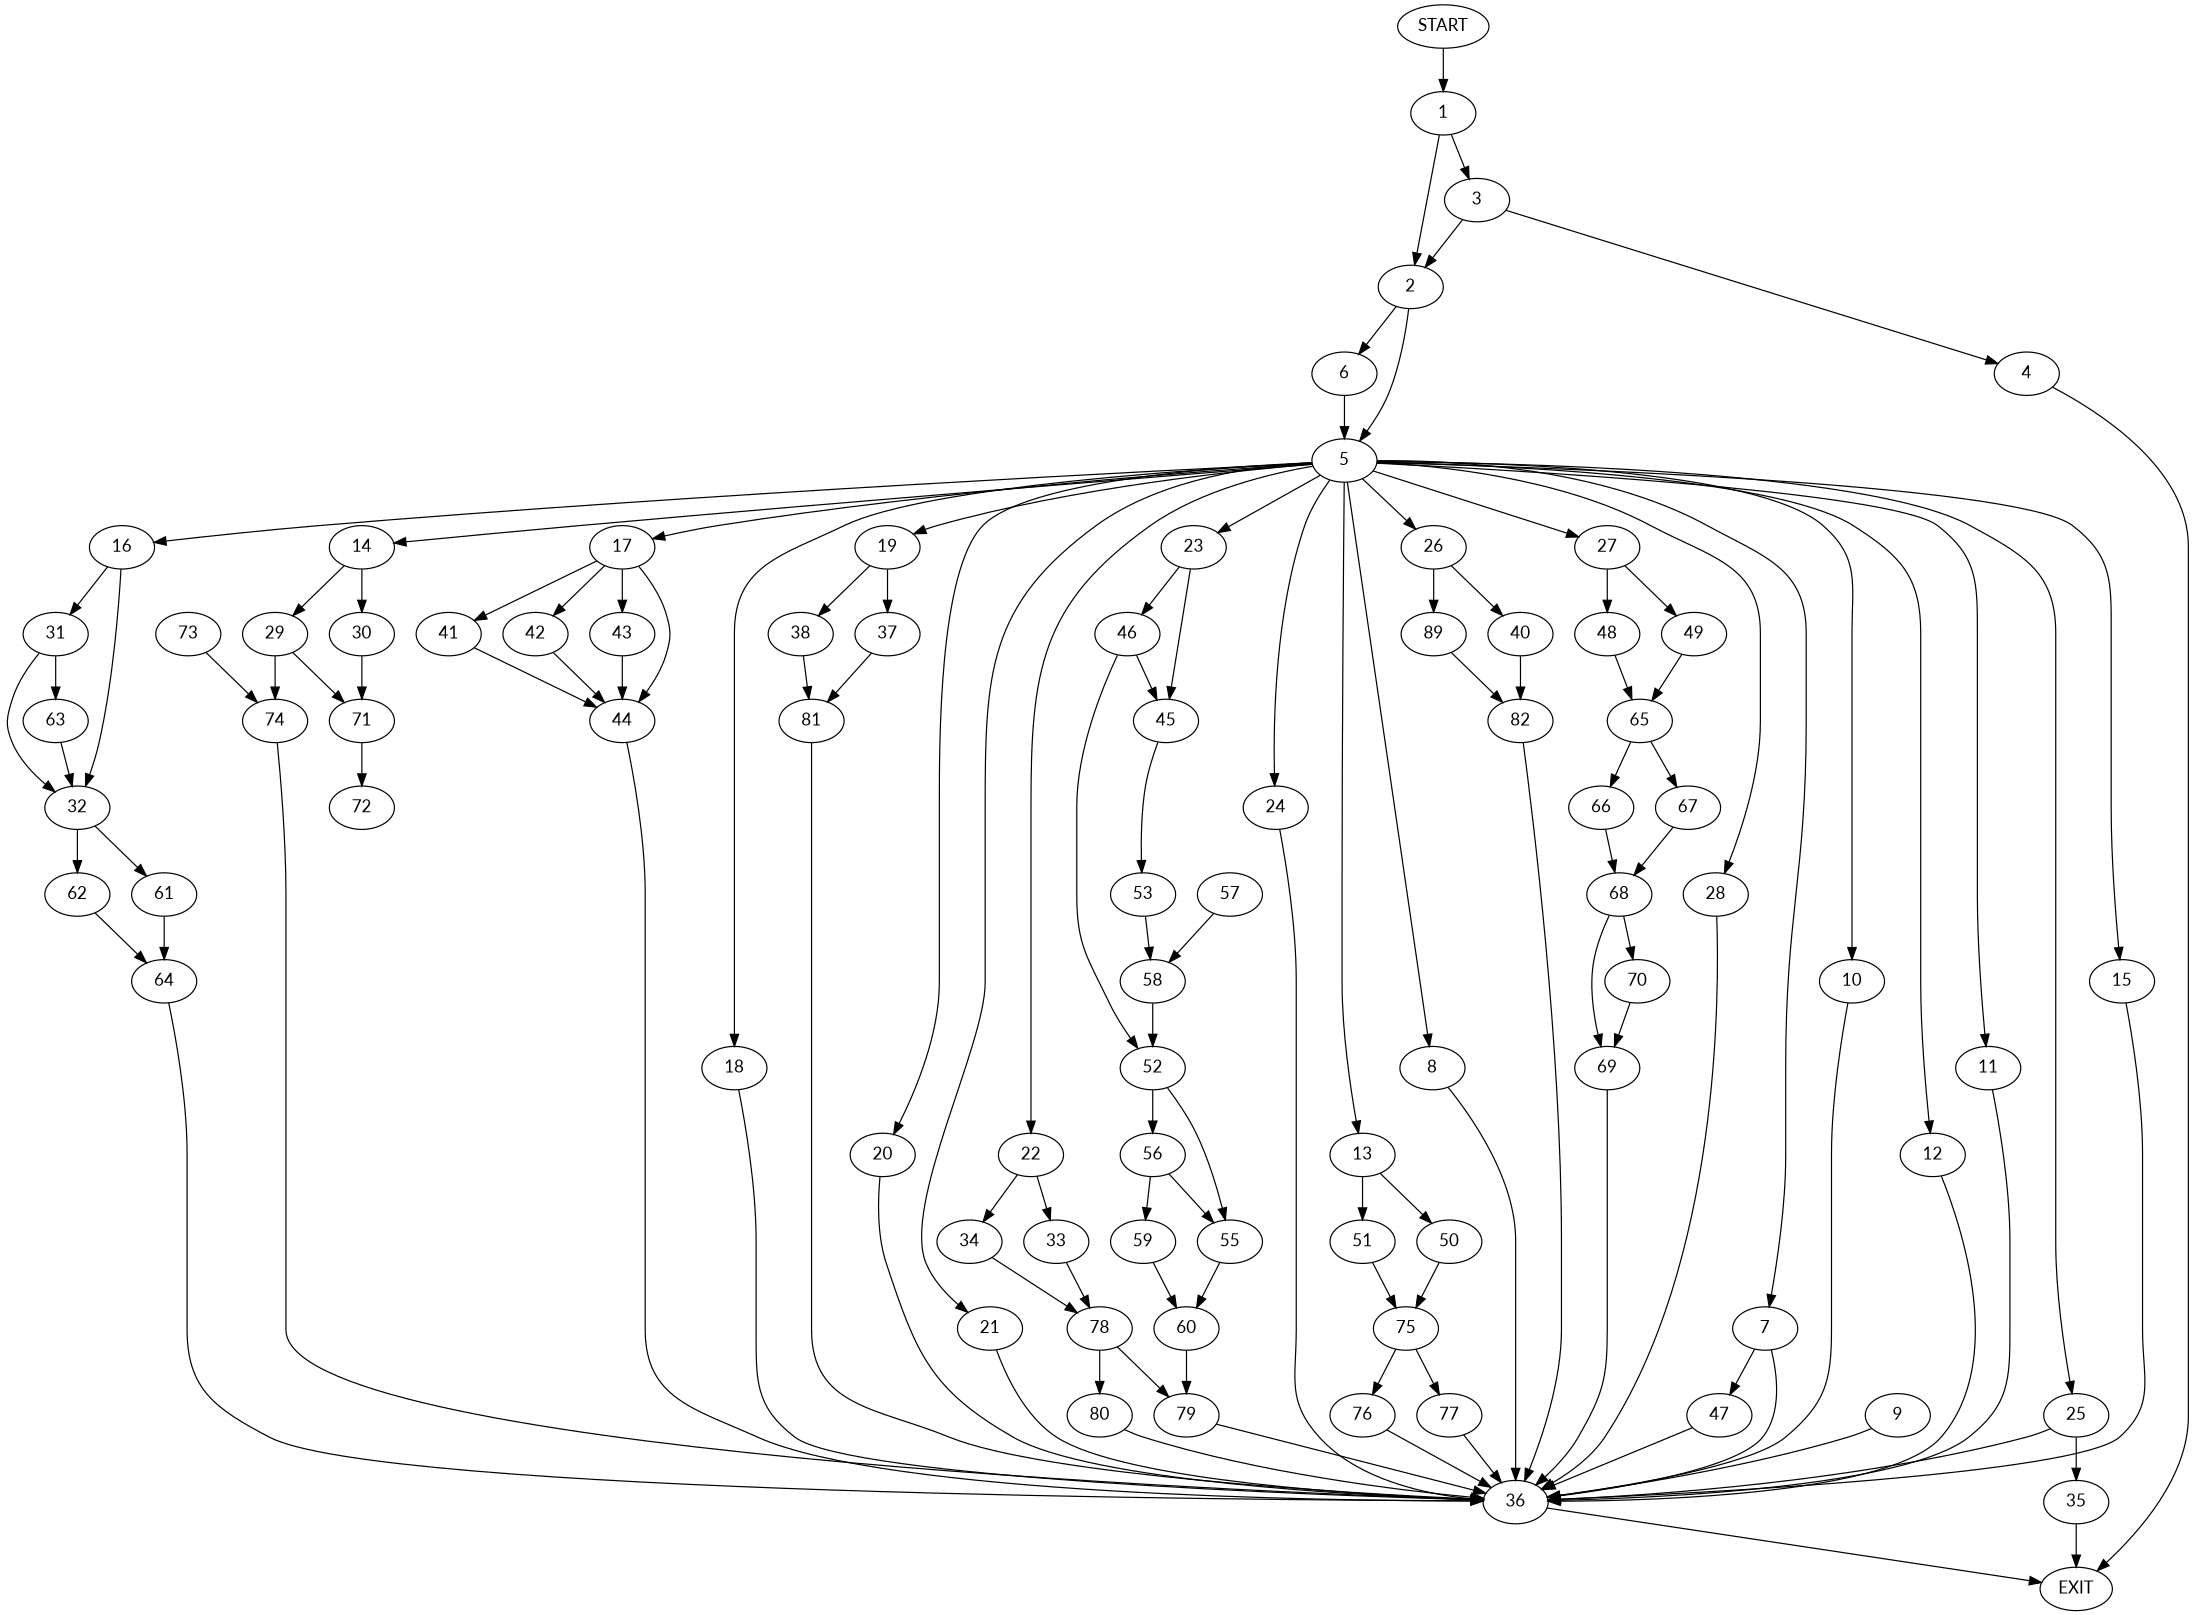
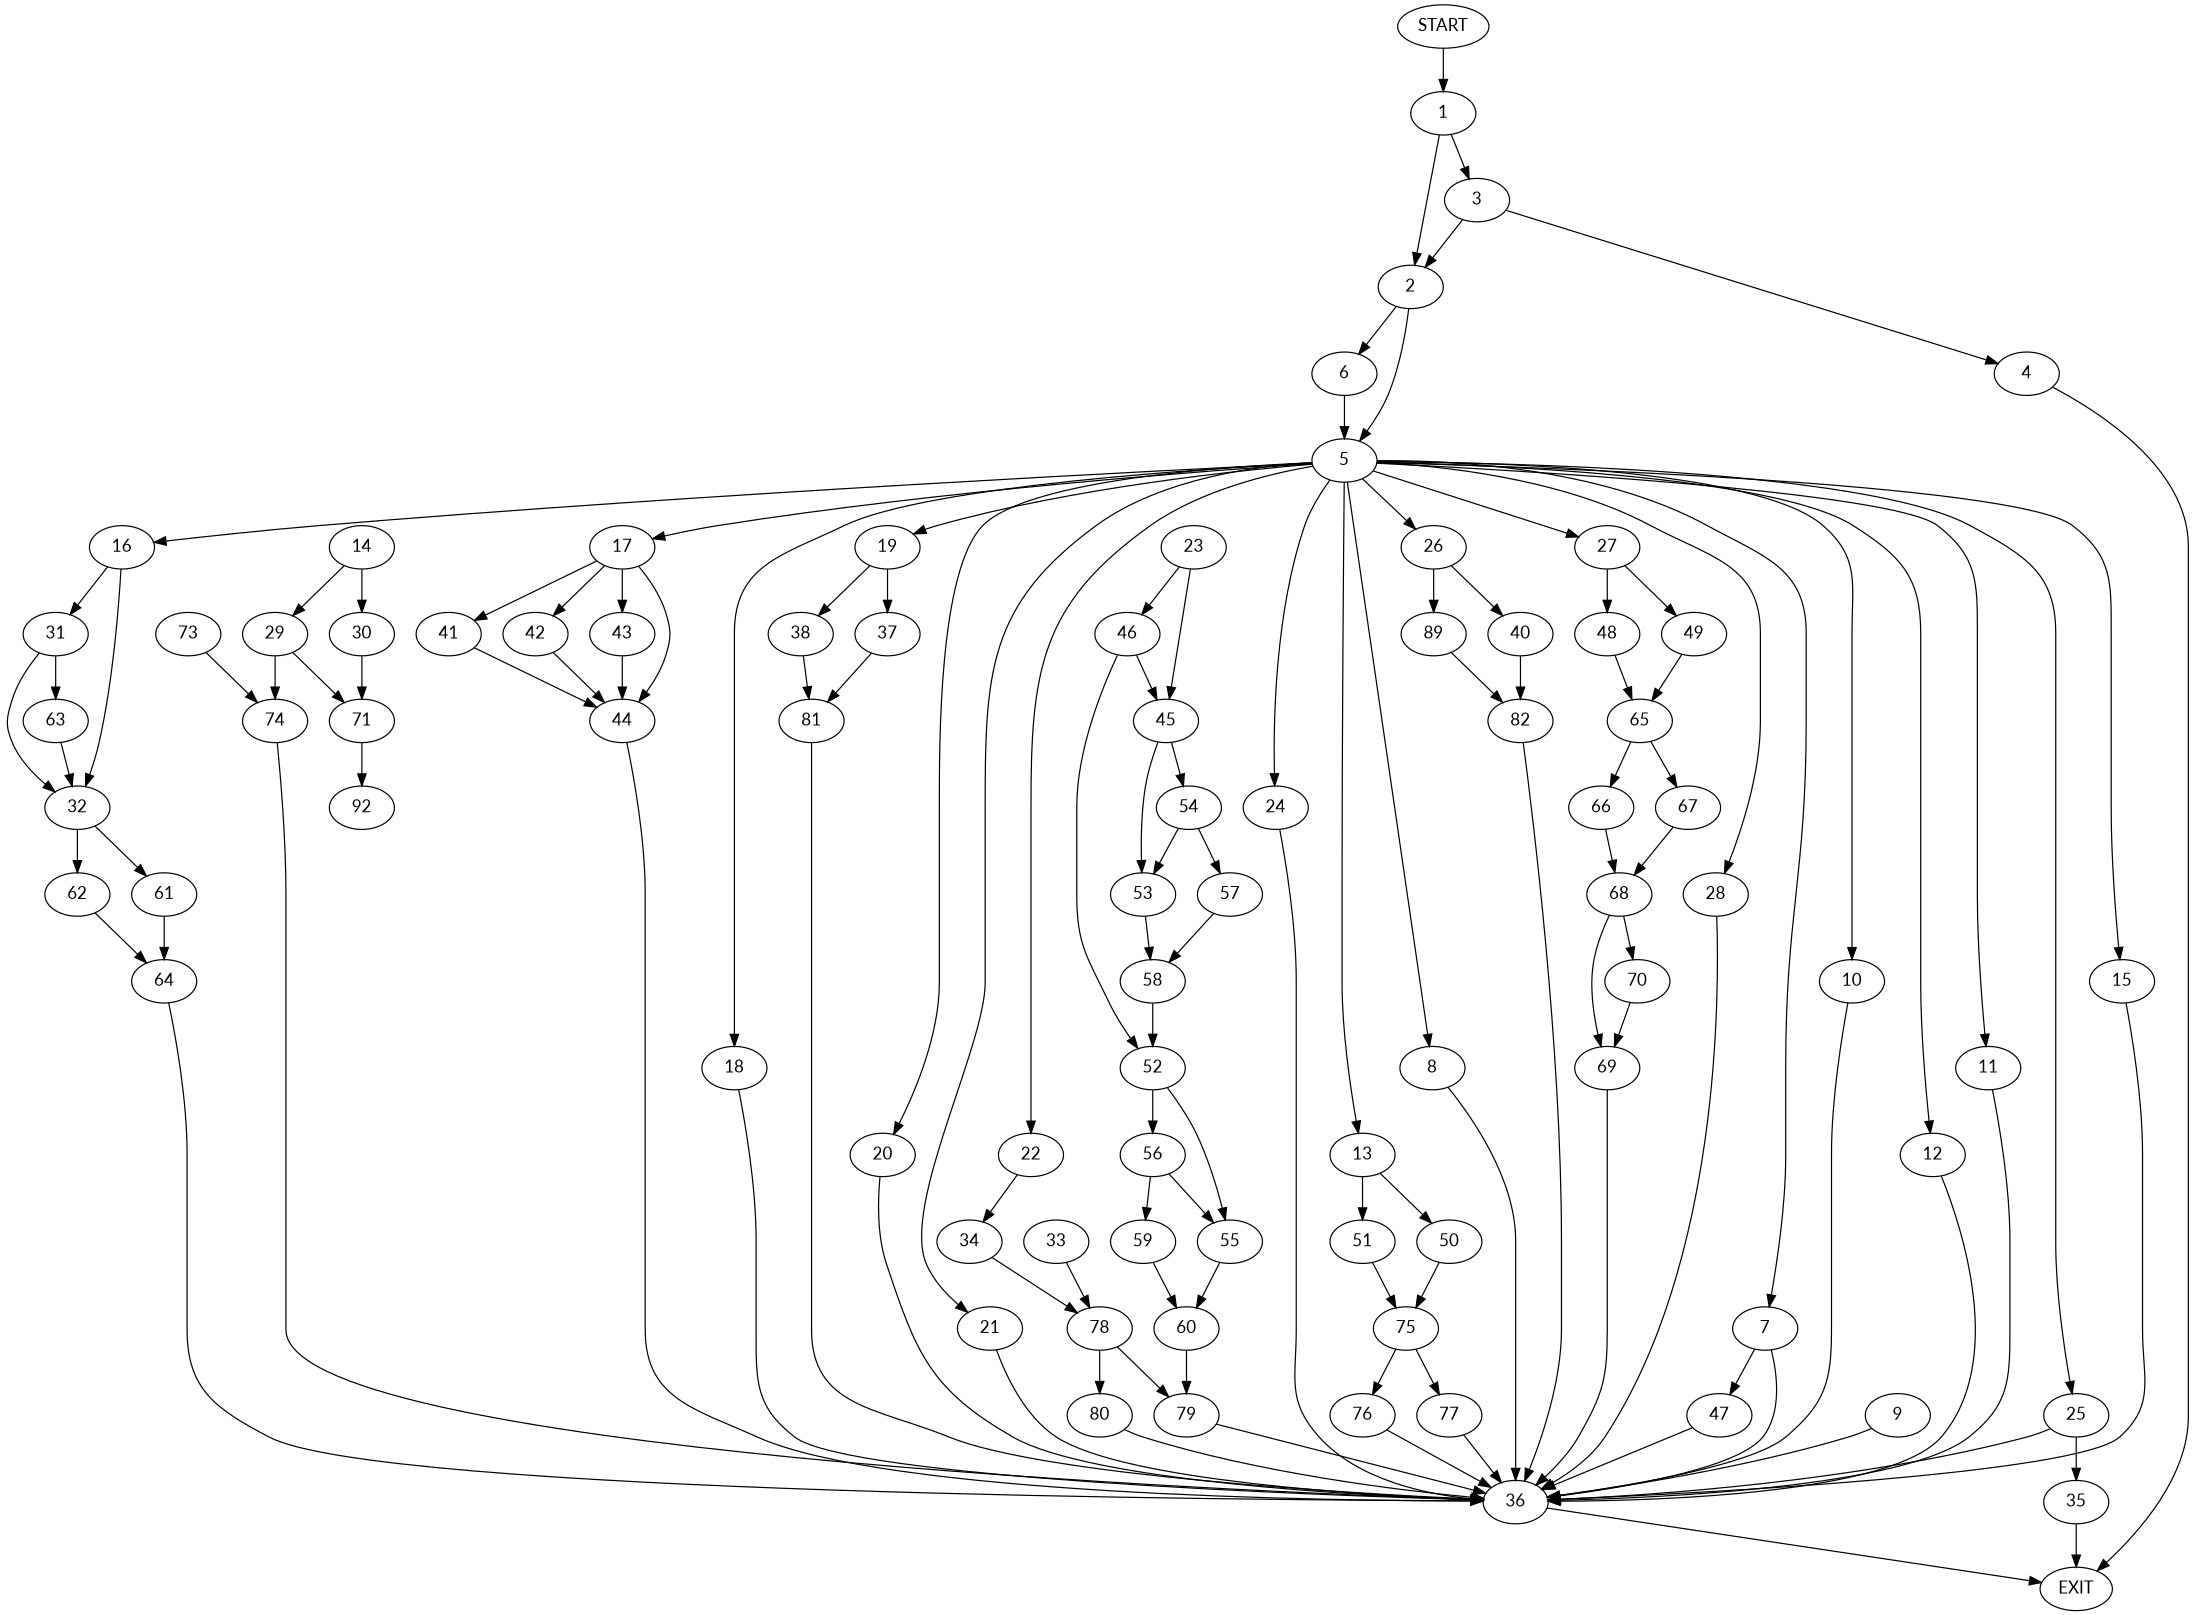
edge "5" -> "23": removed
edge "5" -> "14": removed
node "72": label "72" -> "92"
node "54": added
edge "22" -> "33": removed
